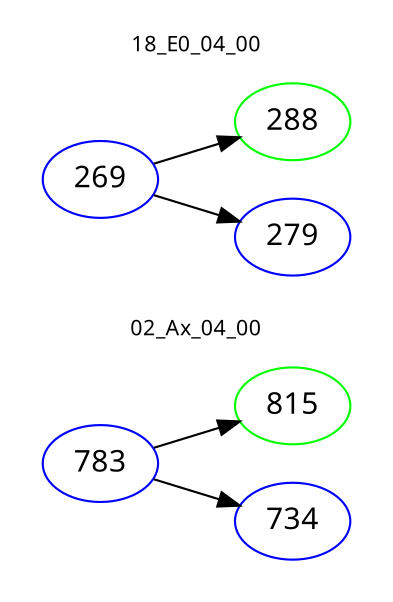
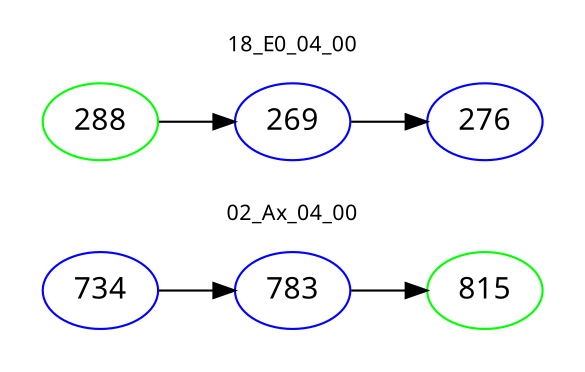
edge "269" -> "288": reversed
node "279": label "279" -> "276"
edge "783" -> "734": reversed
